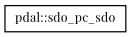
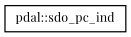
node "pdal::sdo_pc_sdo": label "pdal::sdo_pc_sdo" -> "pdal::sdo_pc_ind"
